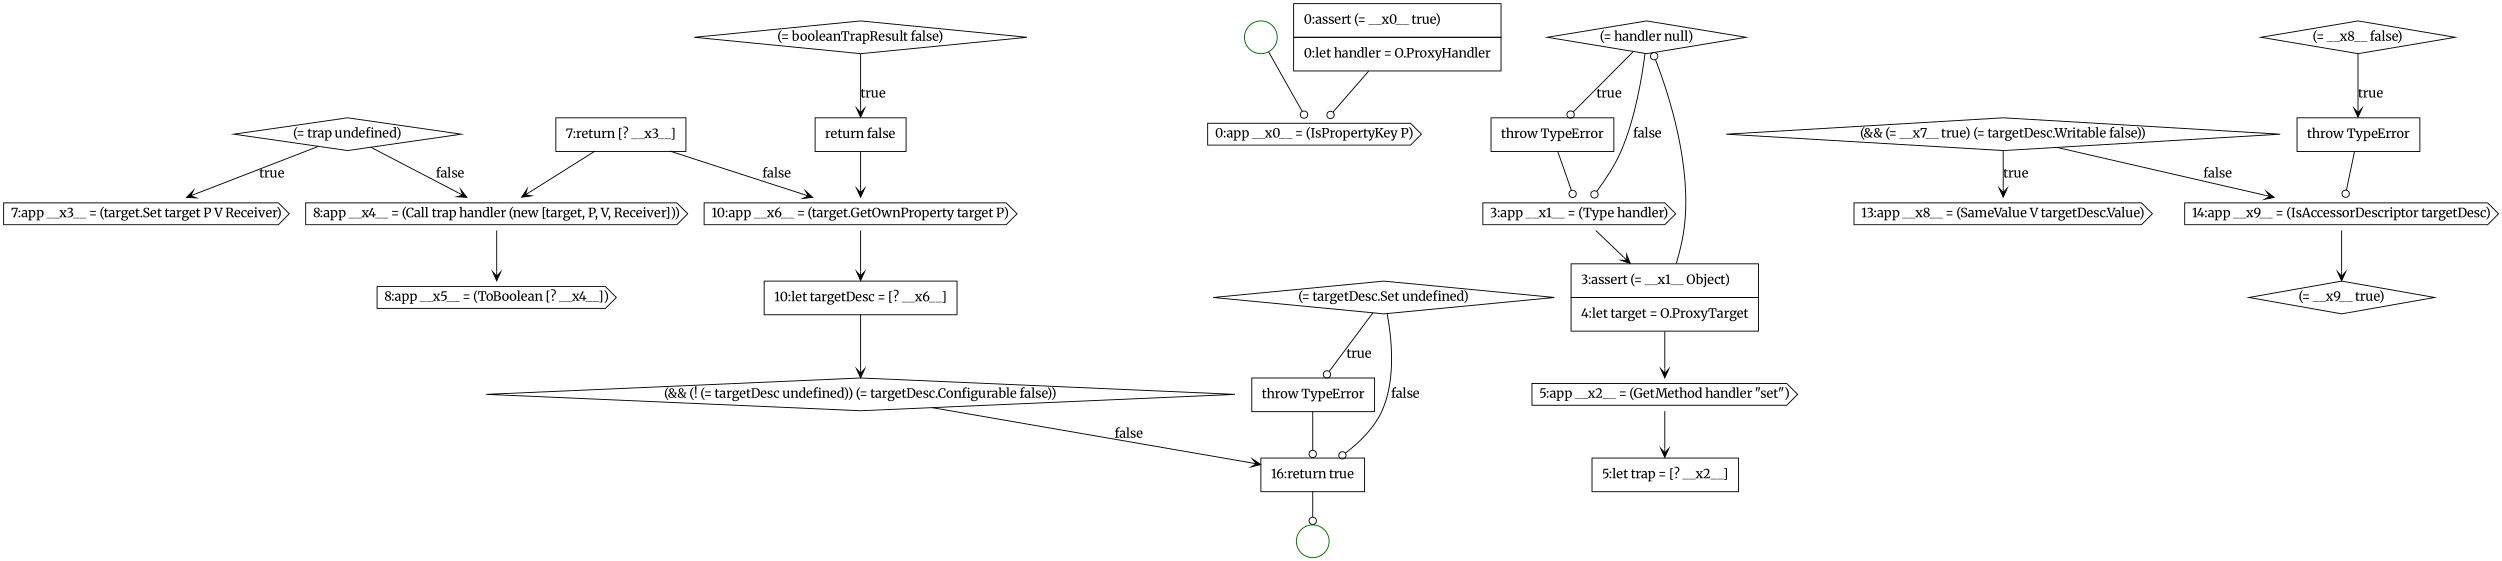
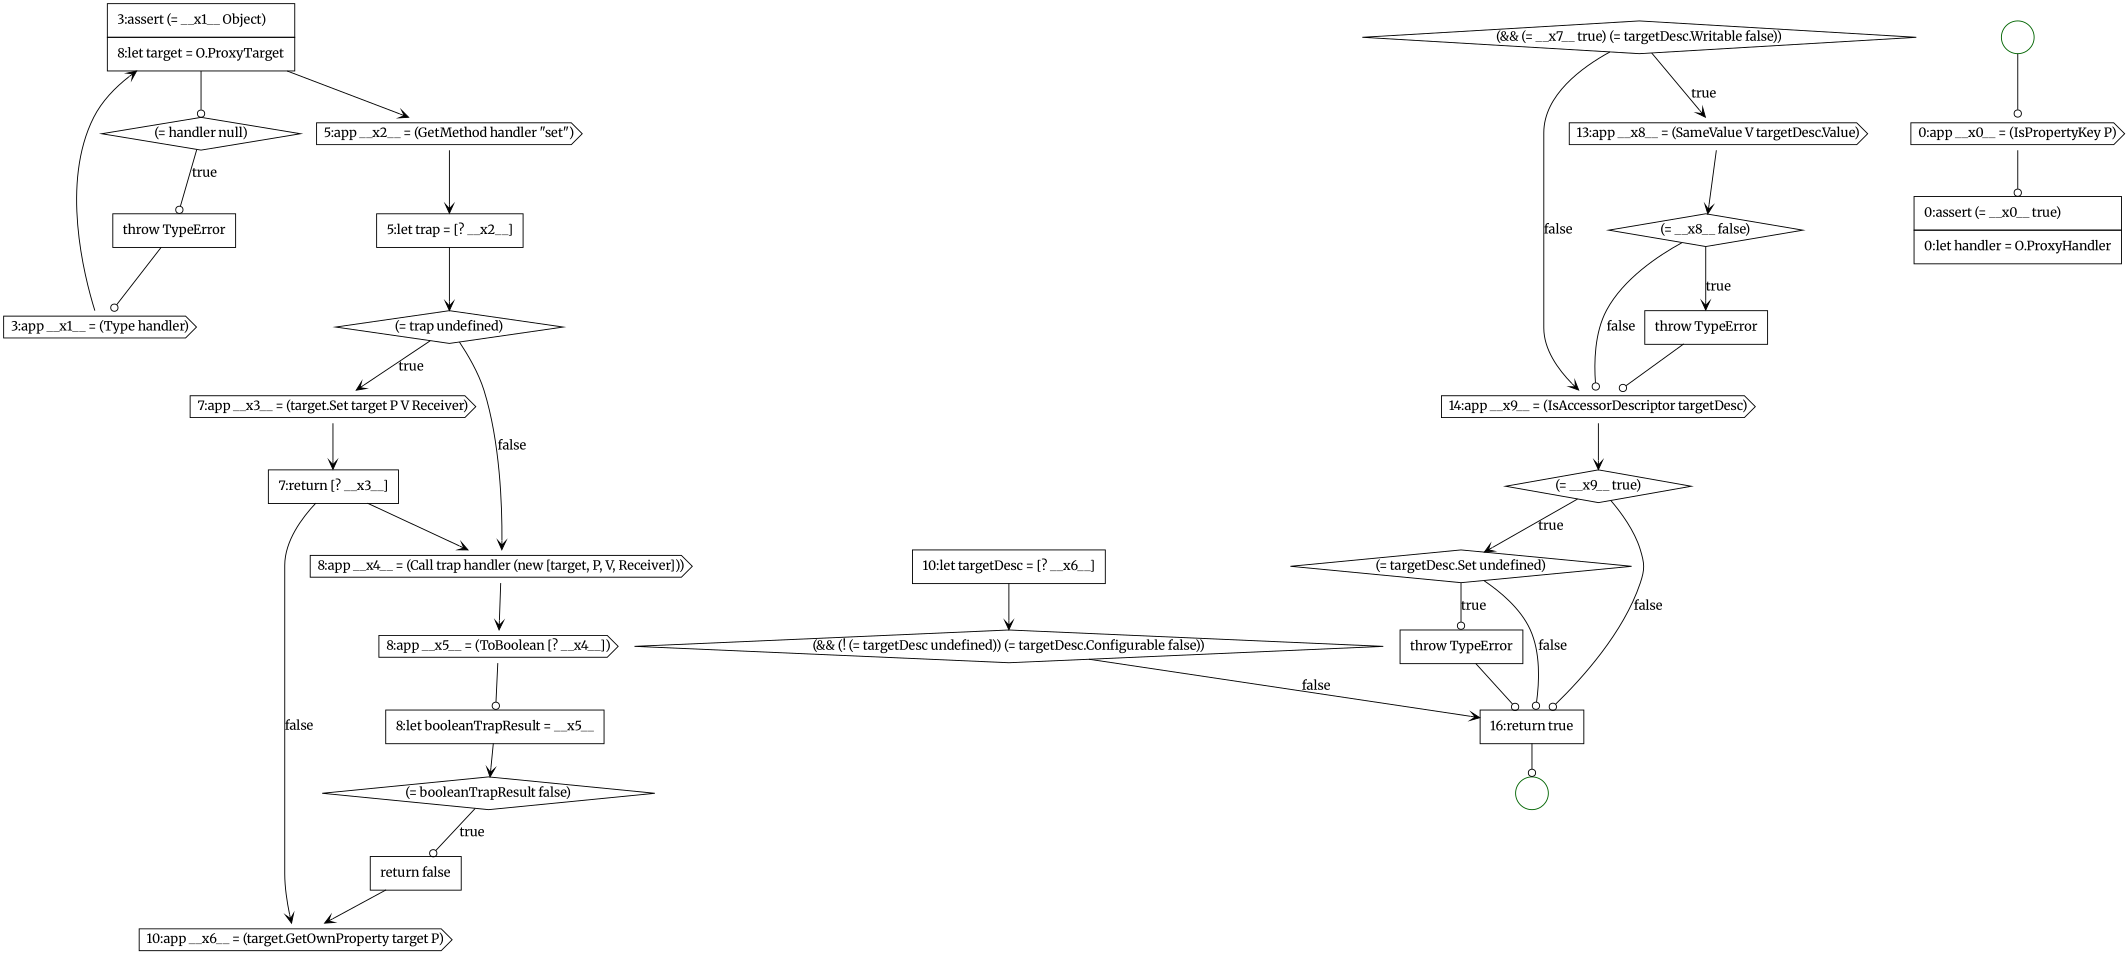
edge "(= booleanTrapResult false)" -> "return false": arrowhead vee -> odot
edge "0:assert (= __x0__ true)" -> "0:app __x0__ = (IsPropertyKey P)": reversed
edge "(= handler null)" -> "3:app __x1__ = (Type handler)": removed, label "false"
edge "13:app __x8__ = (SameValue V targetDesc.Value)" -> "(= __x8__ false)": added
edge "10:app __x6__ = (target.GetOwnProperty target P)" -> "10:let targetDesc = [? __x6__]": removed
edge "5:let trap = [? __x2__]" -> "(= trap undefined)": added
edge "(= __x8__ false)" -> "14:app __x9__ = (IsAccessorDescriptor targetDesc)": added, label "false"
node "3:assert (= __x1__ Object)": text "4:let target = O.ProxyTarget" -> "8:let target = O.ProxyTarget"
edge "7:app __x3__ = (target.Set target P V Receiver)" -> "7:return [? __x3__]": added
edge "(= __x9__ true)" -> "(= targetDesc.Set undefined)": added, label "true"
edge "(= __x9__ true)" -> "16:return true": added, label "false"
node "8:let booleanTrapResult = __x5__": added
